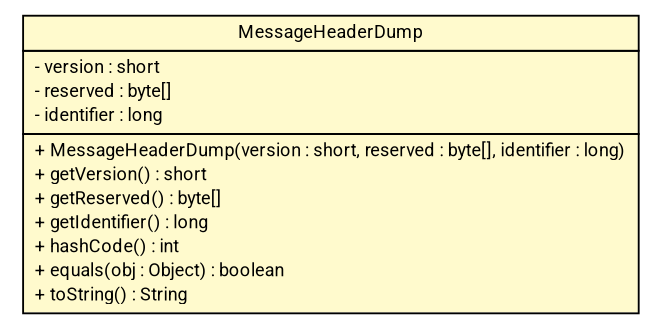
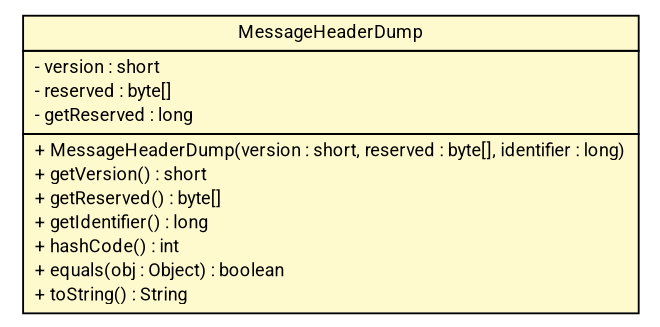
node "MessageHeaderDump": text "- identifier : long" -> "- getReserved : long"
